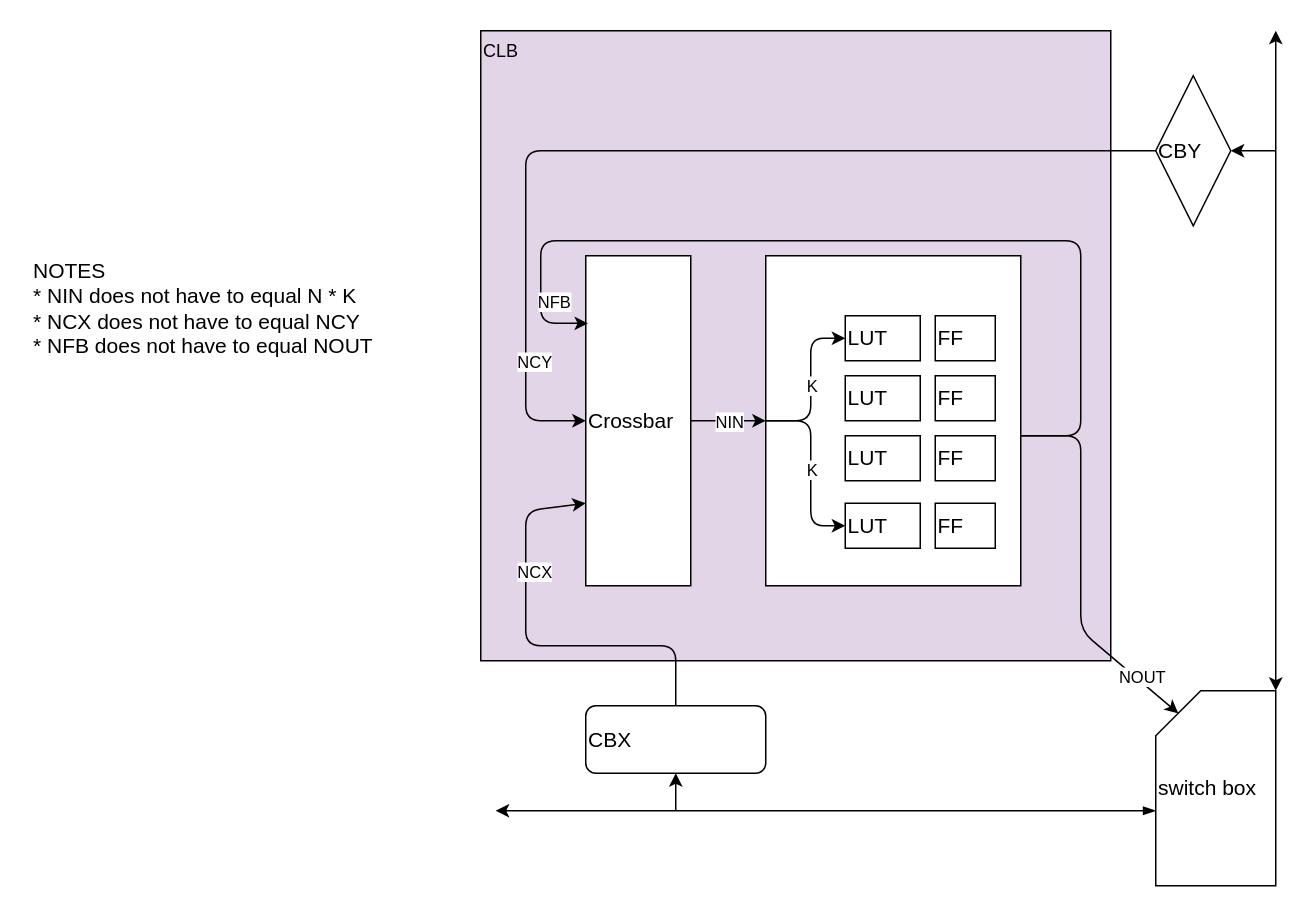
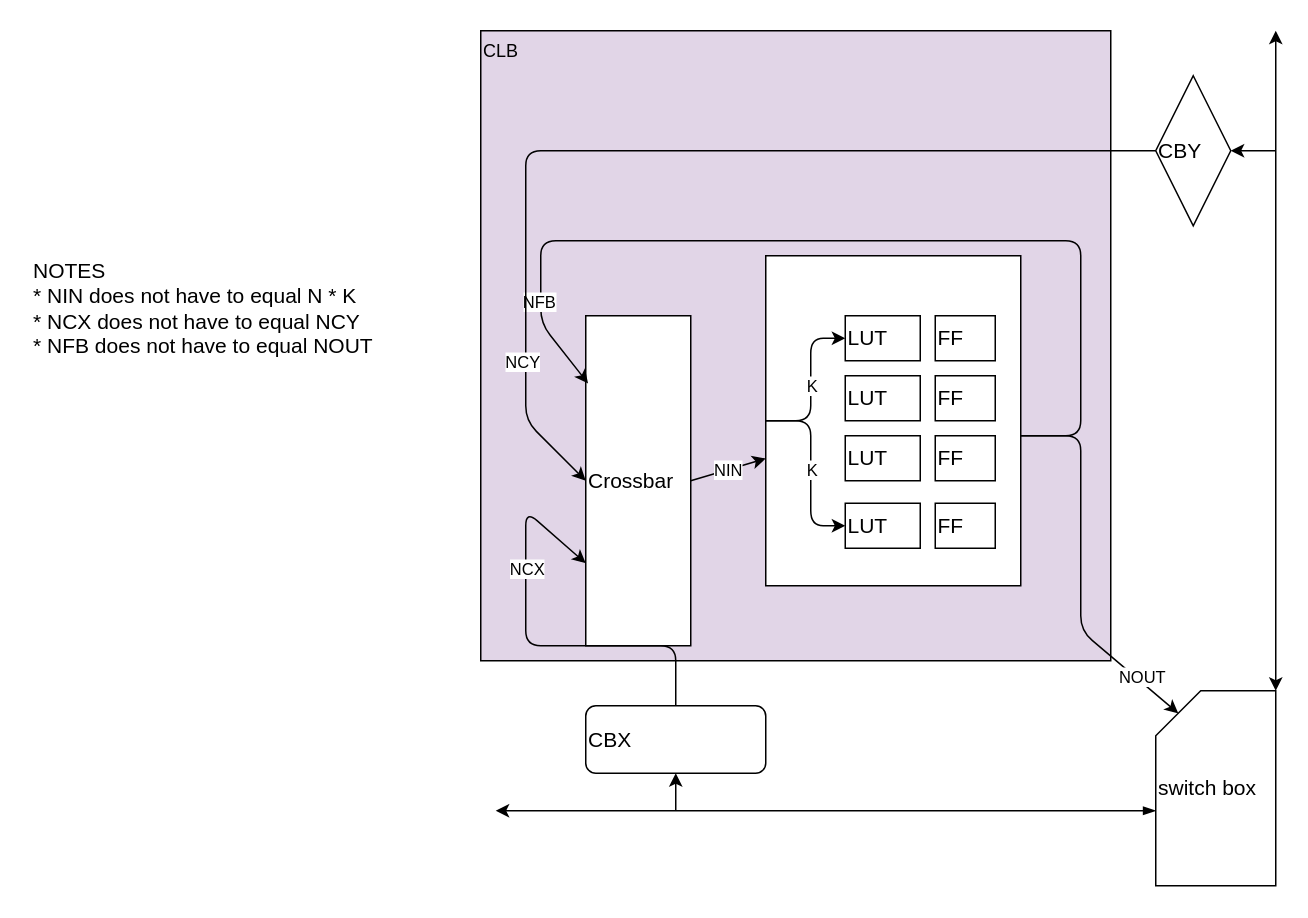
node "Crossbar": moved (638, 421) -> (638, 481)
